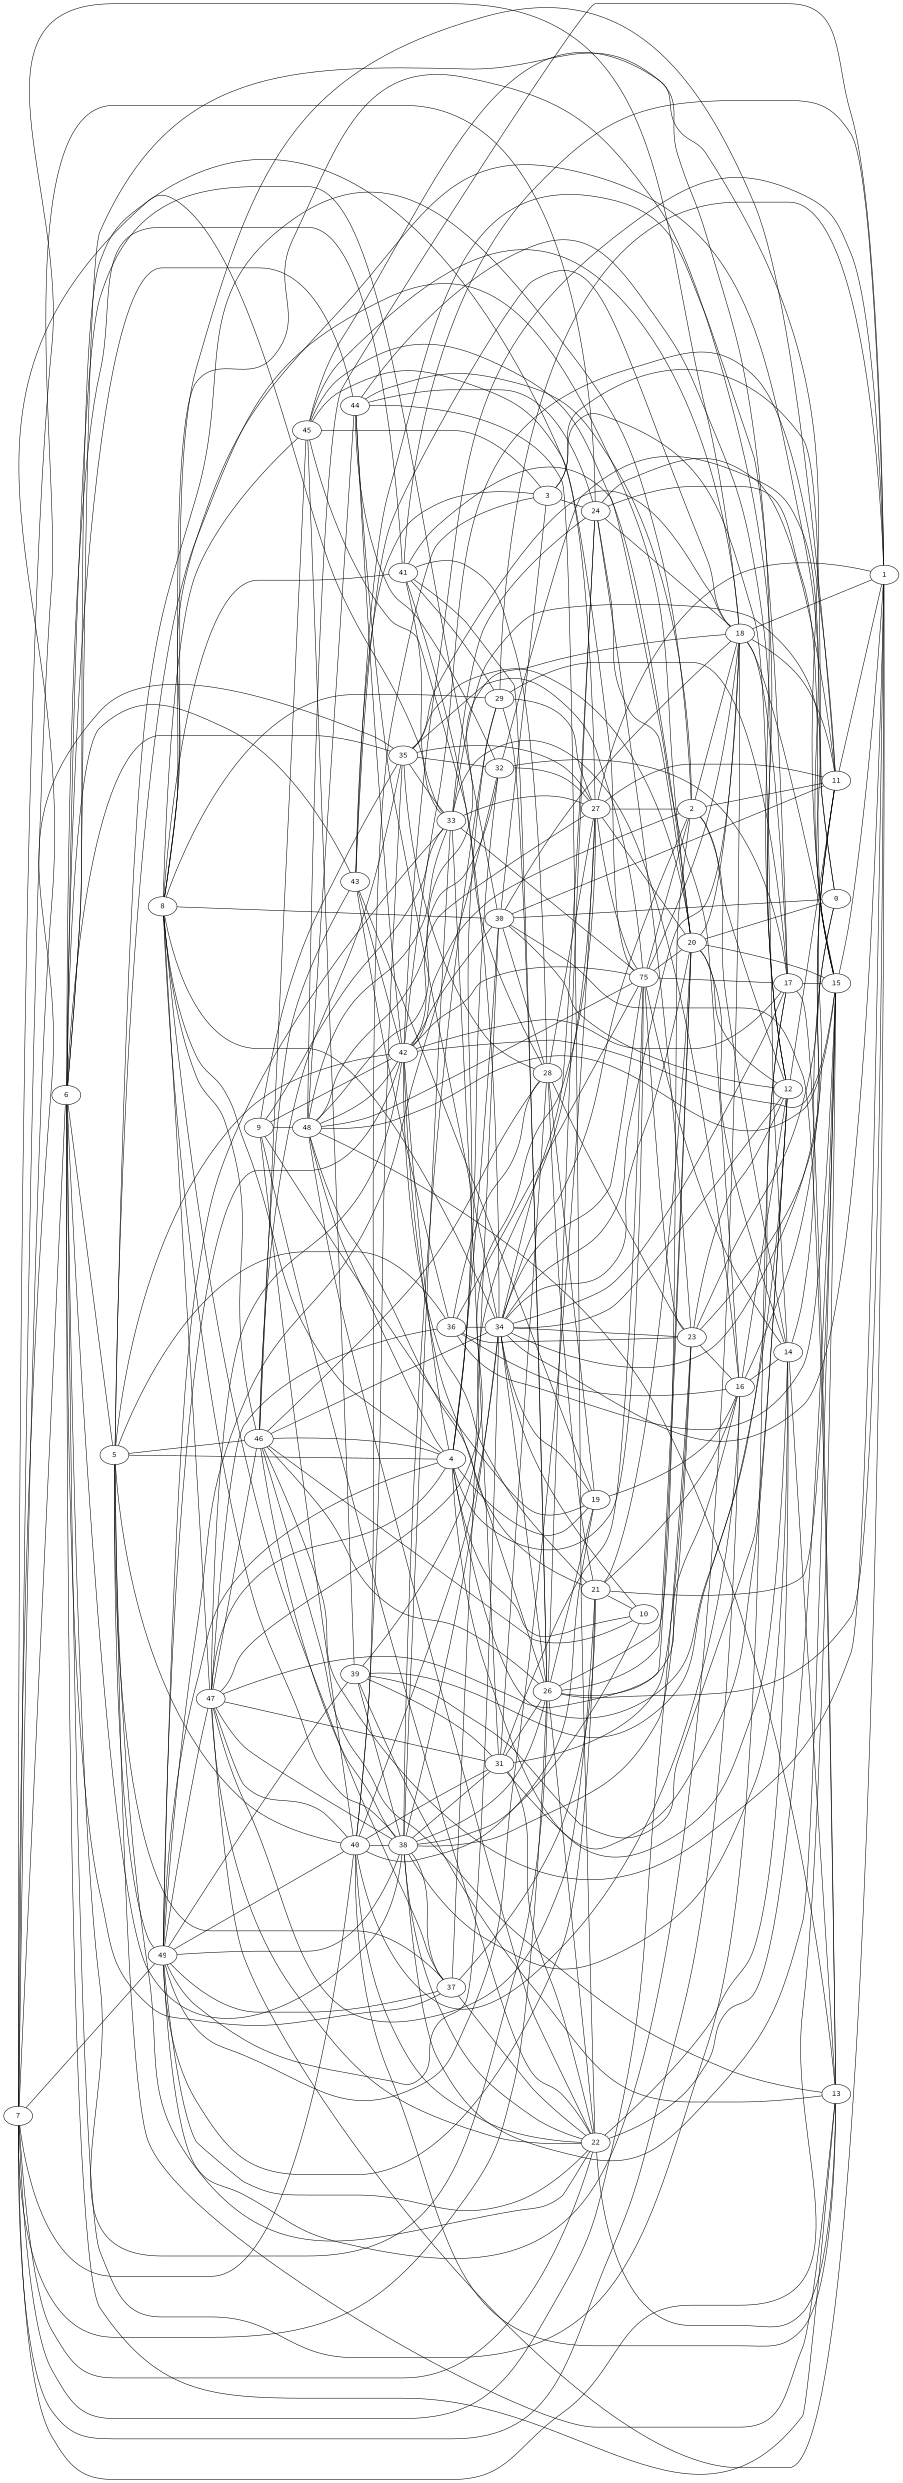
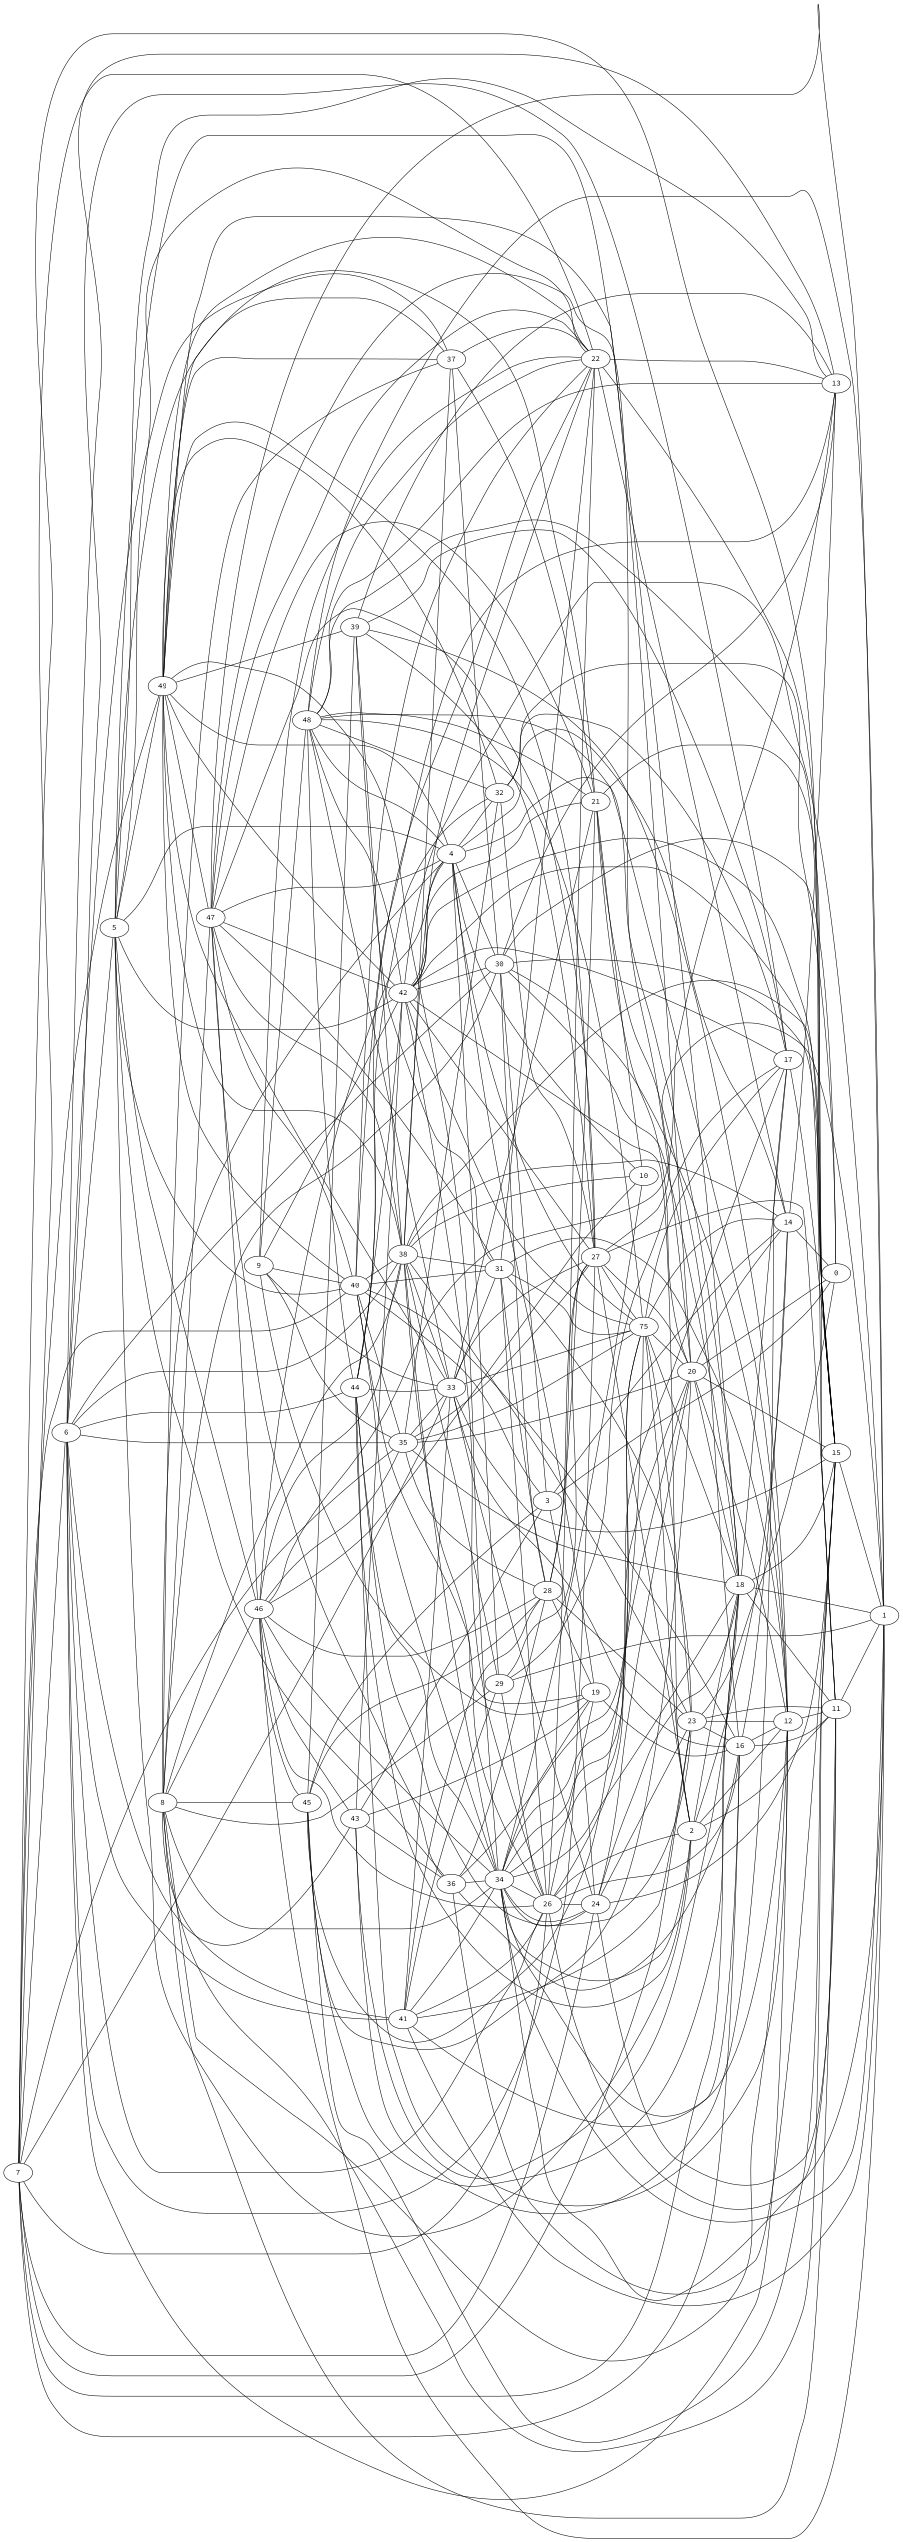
edge "21" -- "33": added
edge "36" -- "23": now "41" -- "23"
edge "44" -- "33": added
edge "17" -- "13": removed
